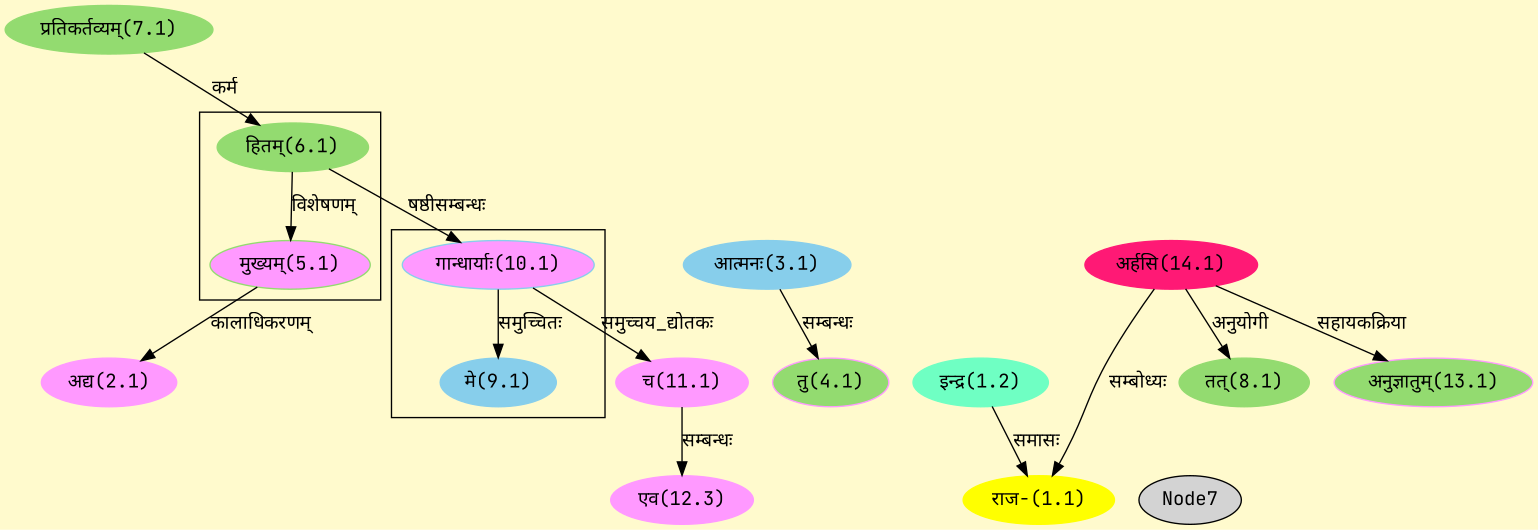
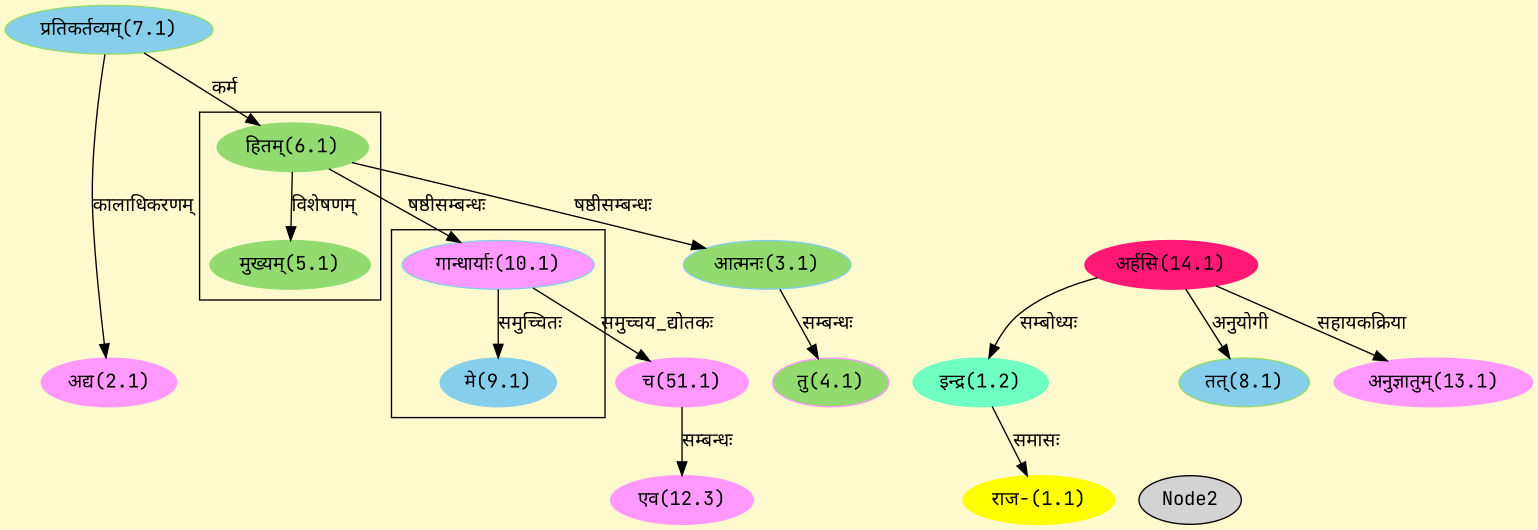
node "प्रतिकर्तव्यम्(7.1)": fillcolor #93db70 -> #87ceeb
edge "हितम्(6.1)" -> "आत्मनः(3.1)": added, label "षष्ठीसम्बन्धः"
node "मुख्यम्(5.1)": fillcolor #ff99ff -> #93db70
node "आत्मनः(3.1)": fillcolor #87ceeb -> #93db70
edge "मुख्यम्(5.1)" -> "अद्य(2.1)": now "प्रतिकर्तव्यम्(7.1)" -> "अद्य(2.1)"
edge "अर्हसि(14.1)" -> "राज-(1.1)": now "अर्हसि(14.1)" -> "इन्द्र(1.2)"
node "च(11.1)": label "च(11.1)" -> "च(51.1)"
node "तत्(8.1)": fillcolor #93db70 -> #87ceeb
node "अनुज्ञातुम्(13.1)": fillcolor #93db70 -> #ff99ff
node "Node7": label "Node7" -> "Node2"
